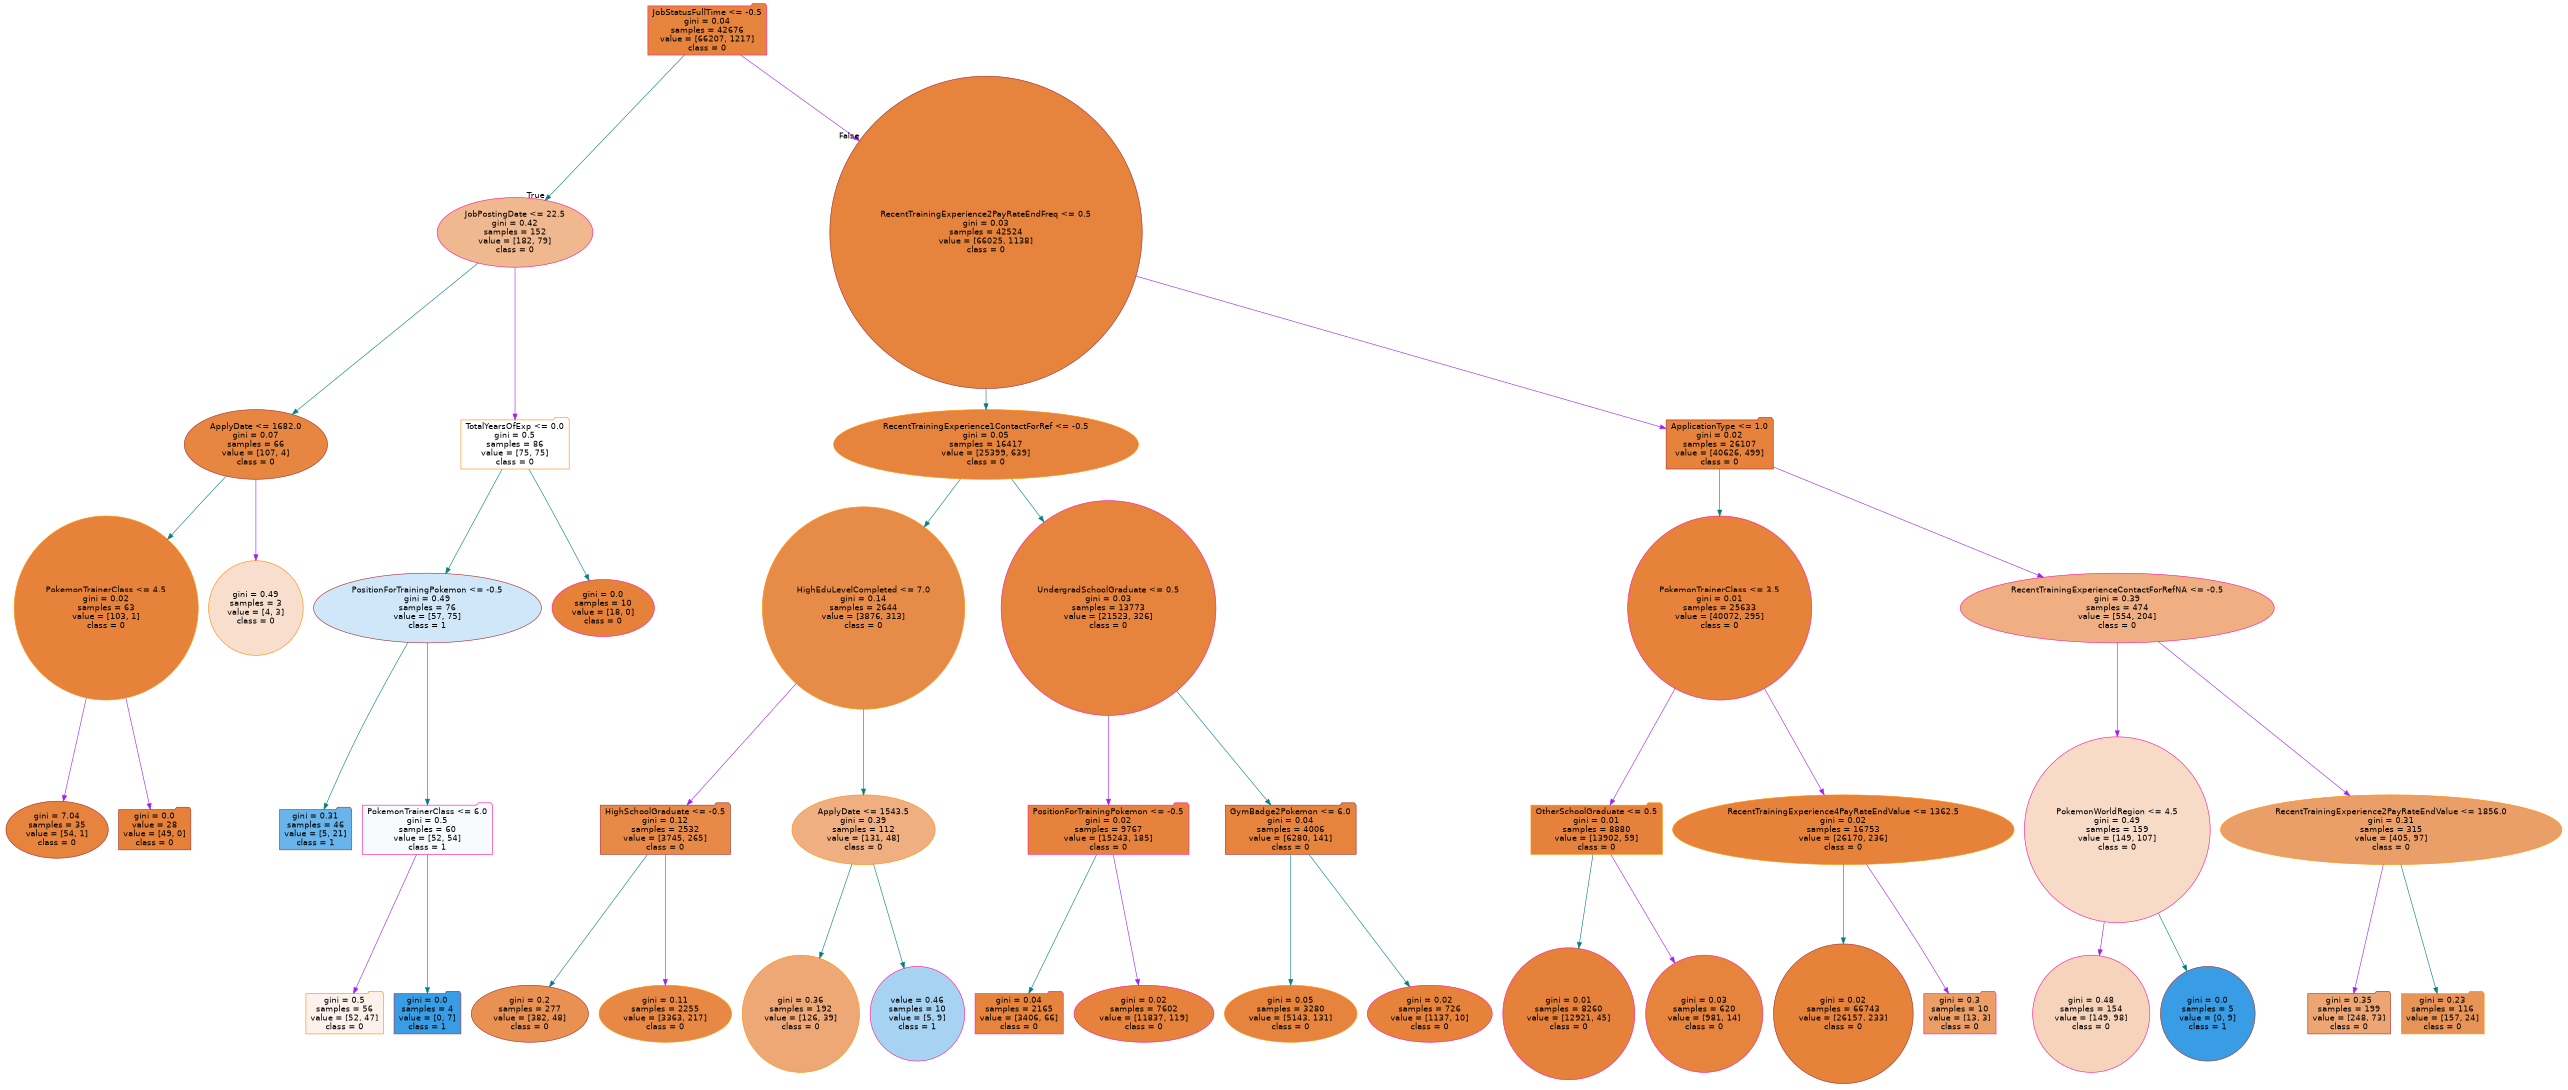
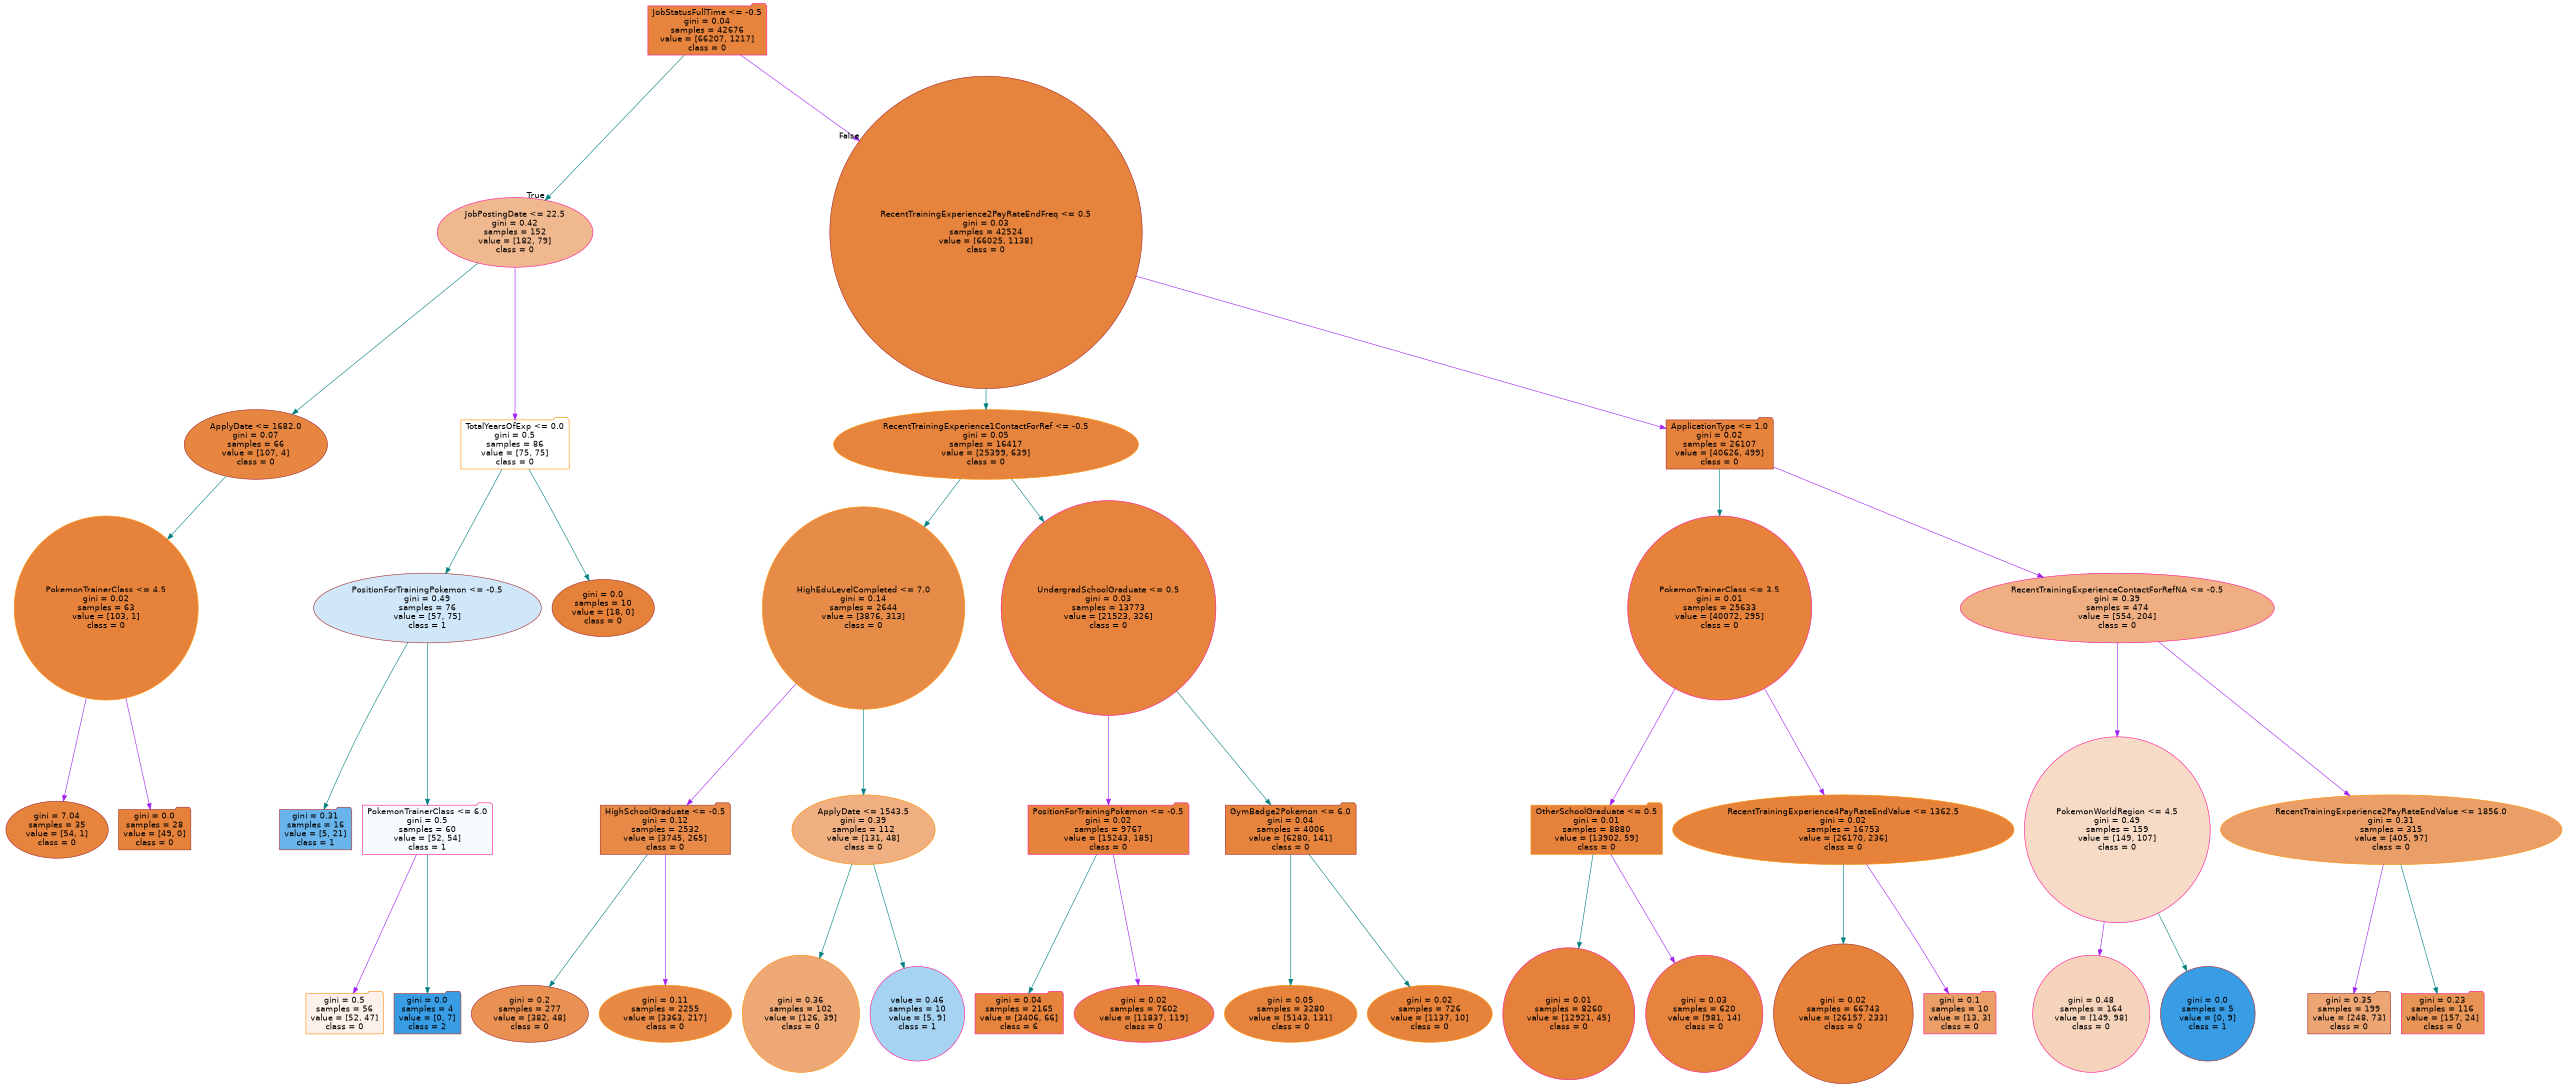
node "gini = 0.49 samples = 3 value = [4, 3] class = 0": removed
node "gini = 0.0 samples = 10 value = [18, 0] class = 0": color deeppink -> brown
node "gini = 0.0 value = 28 value = [49, 0] class = 0": label "gini = 0.0 value = 28 value = [49, 0] class = 0" -> "gini = 0.0 samples = 28 value = [49, 0] class = 0"
node "gini = 0.31 samples = 46 value = [5, 21] class = 1": label "gini = 0.31 samples = 46 value = [5, 21] class = 1" -> "gini = 0.31 samples = 16 value = [5, 21] class = 1"
node "gini = 0.0 samples = 4 value = [0, 7] class = 1": label "gini = 0.0 samples = 4 value = [0, 7] class = 1" -> "gini = 0.0 samples = 4 value = [0, 7] class = 2"
node "gini = 0.36 samples = 192 value = [126, 39] class = 0": label "gini = 0.36 samples = 192 value = [126, 39] class = 0" -> "gini = 0.36 samples = 102 value = [126, 39] class = 0"
node "gini = 0.04 samples = 2165 value = [3406, 66] class = 0": label "gini = 0.04 samples = 2165 value = [3406, 66] class = 0" -> "gini = 0.04 samples = 2165 value = [3406, 66] class = 6"
node "gini = 0.02 samples = 726 value = [1137, 10] class = 0": color deeppink -> darkorange
node "gini = 0.3 samples = 10 value = [13, 3] class = 0": label "gini = 0.3 samples = 10 value = [13, 3] class = 0" -> "gini = 0.1 samples = 10 value = [13, 3] class = 0"
node "gini = 0.48 samples = 154 value = [149, 98] class = 0": label "gini = 0.48 samples = 154 value = [149, 98] class = 0" -> "gini = 0.48 samples = 164 value = [149, 98] class = 0"
node "gini = 0.23 samples = 116 value = [157, 24] class = 0": color darkorange -> deeppink
